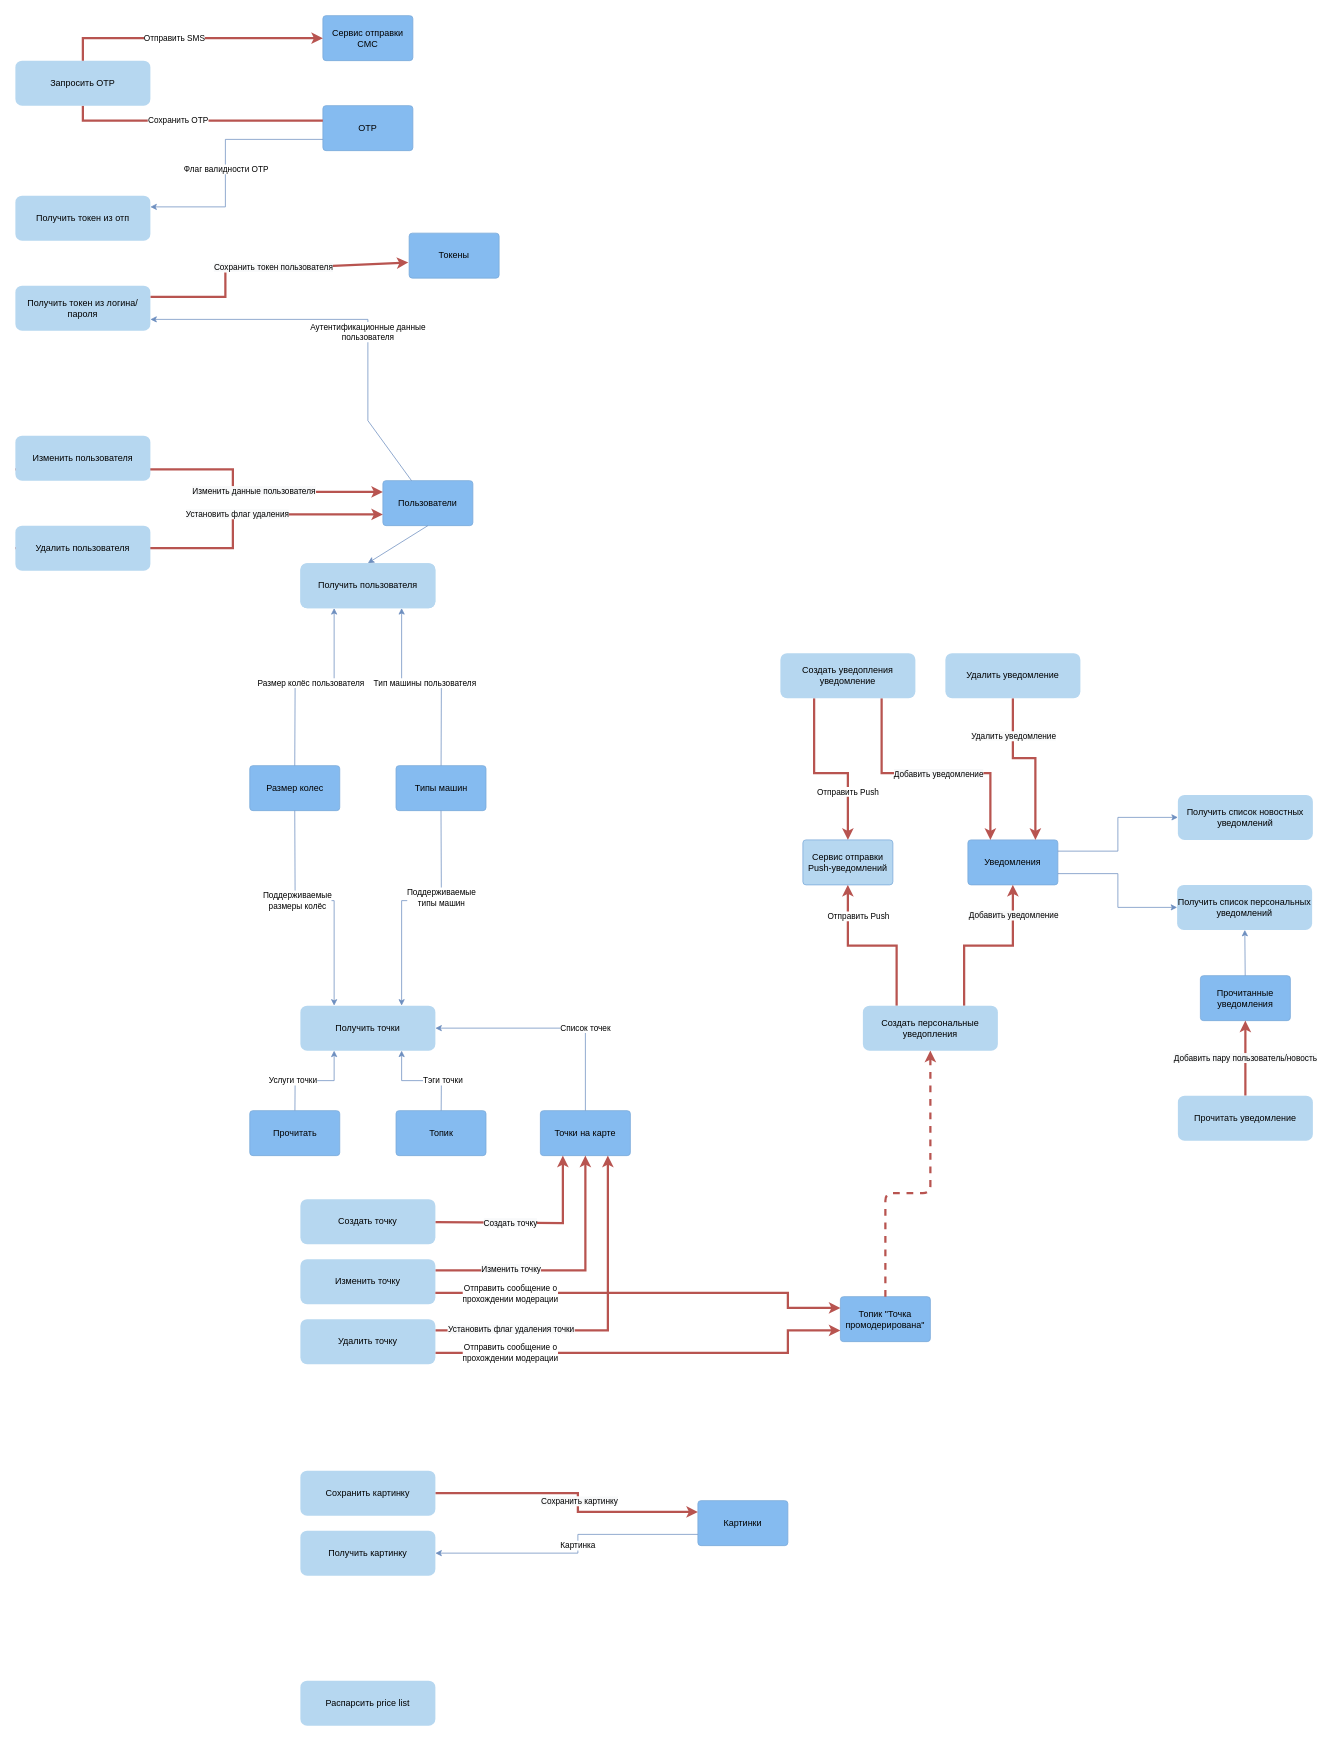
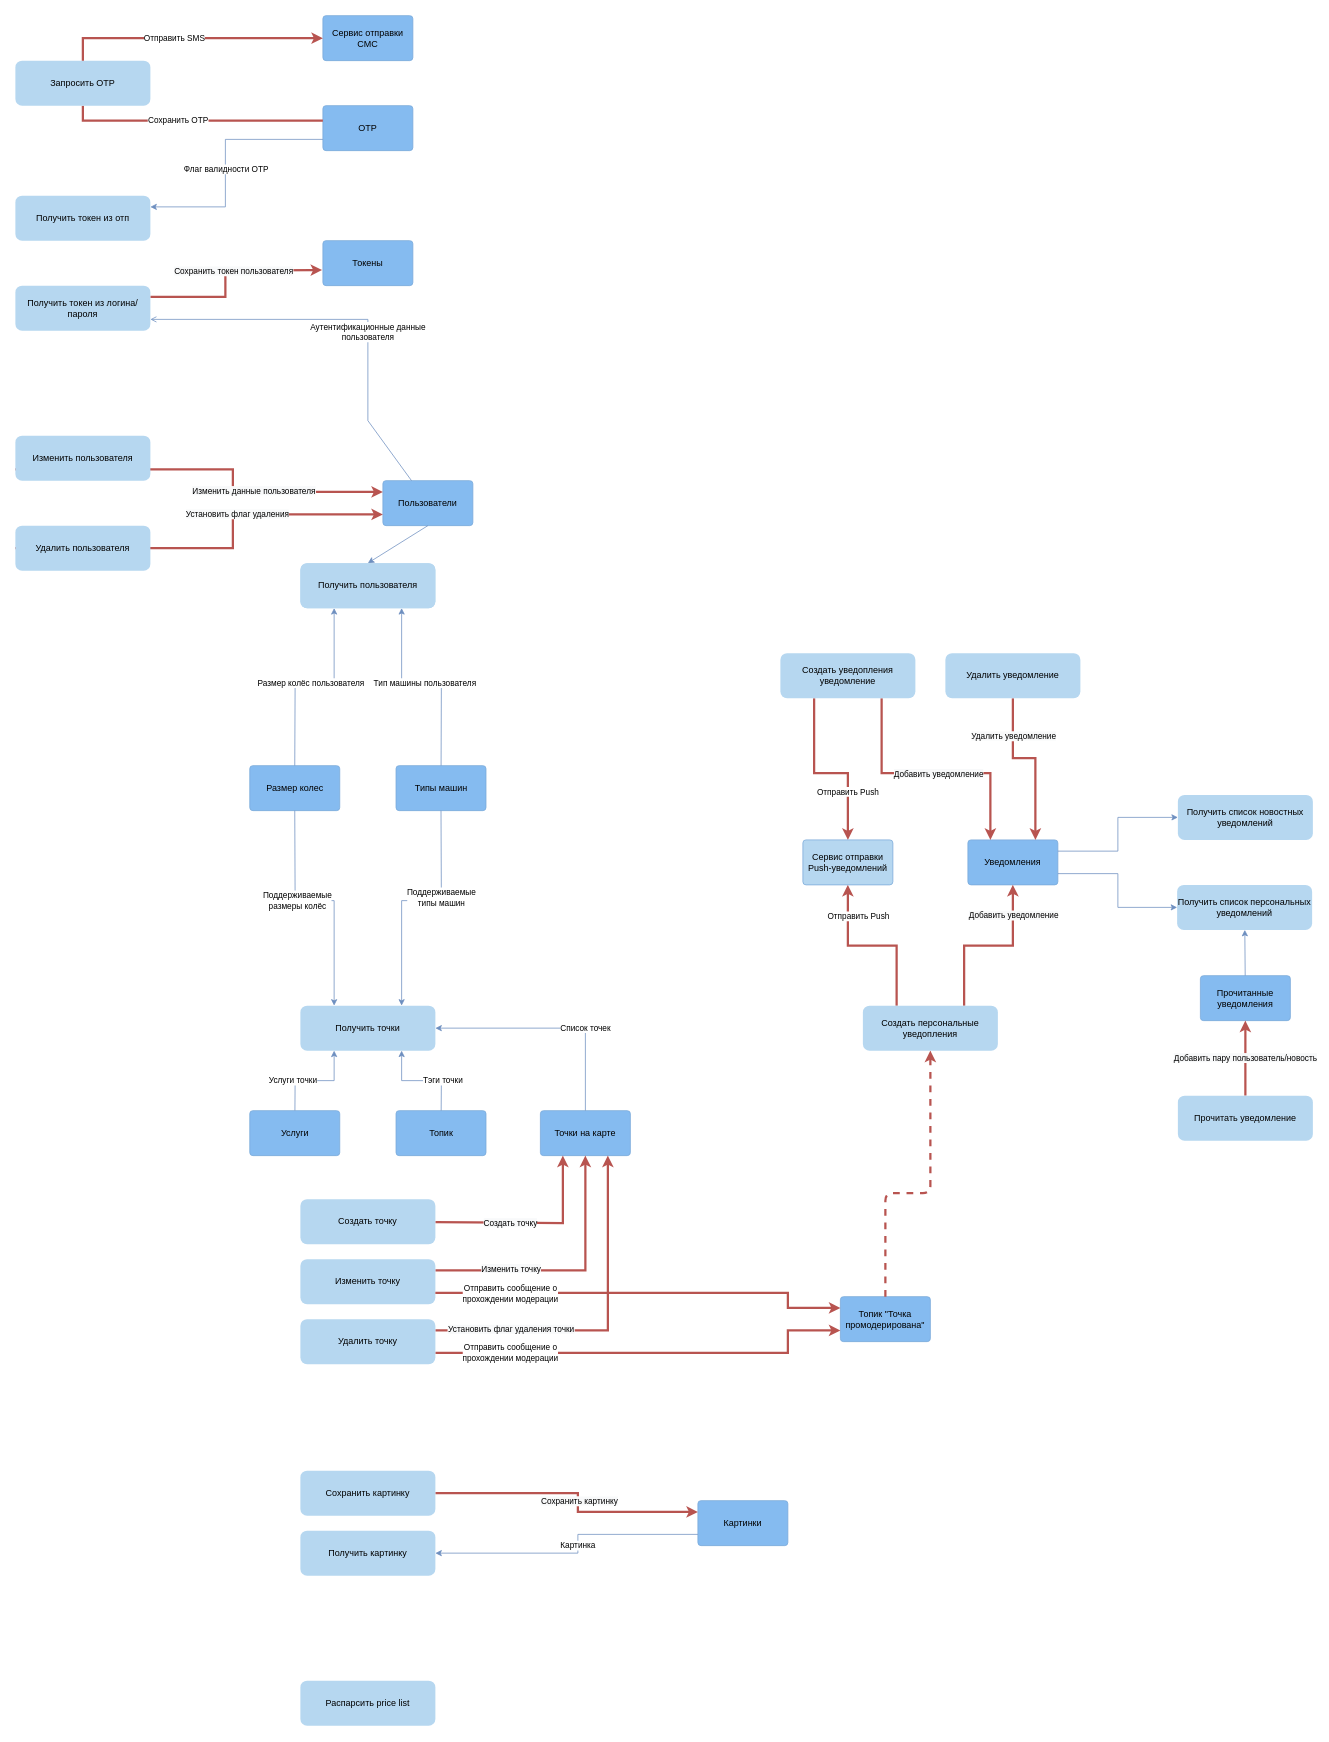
node "Токены": moved (454, 255) -> (368, 263)
edge "Пользователи" -> "Получить токен из логина/пароля": arrowhead classic -> open
node "Прочитать": label "Прочитать" -> "Услуги"
